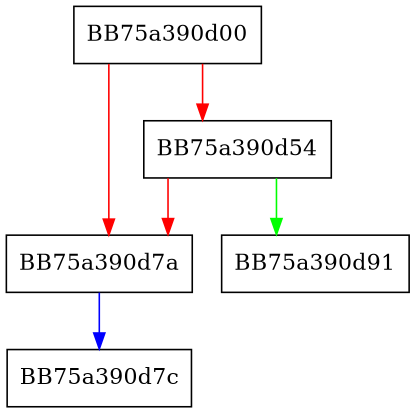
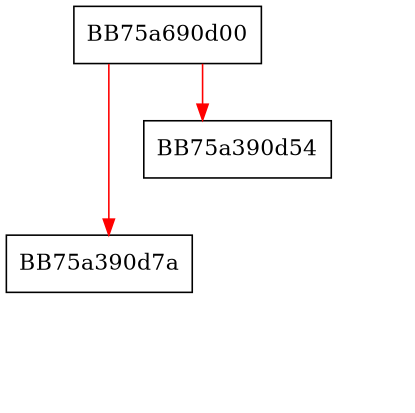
node "BB75a390d00": label "BB75a390d00" -> "BB75a690d00"
edge "BB75a390d54" -> "BB75a390d7a": removed
node "BB75a390d91": removed
node "BB75a390d7c": removed
